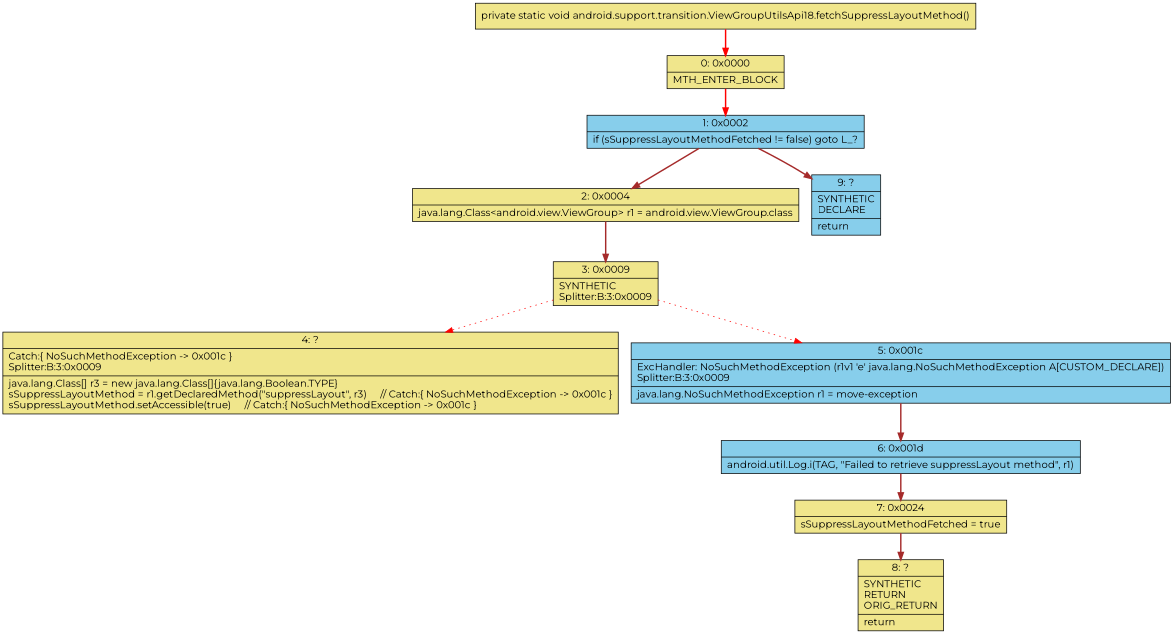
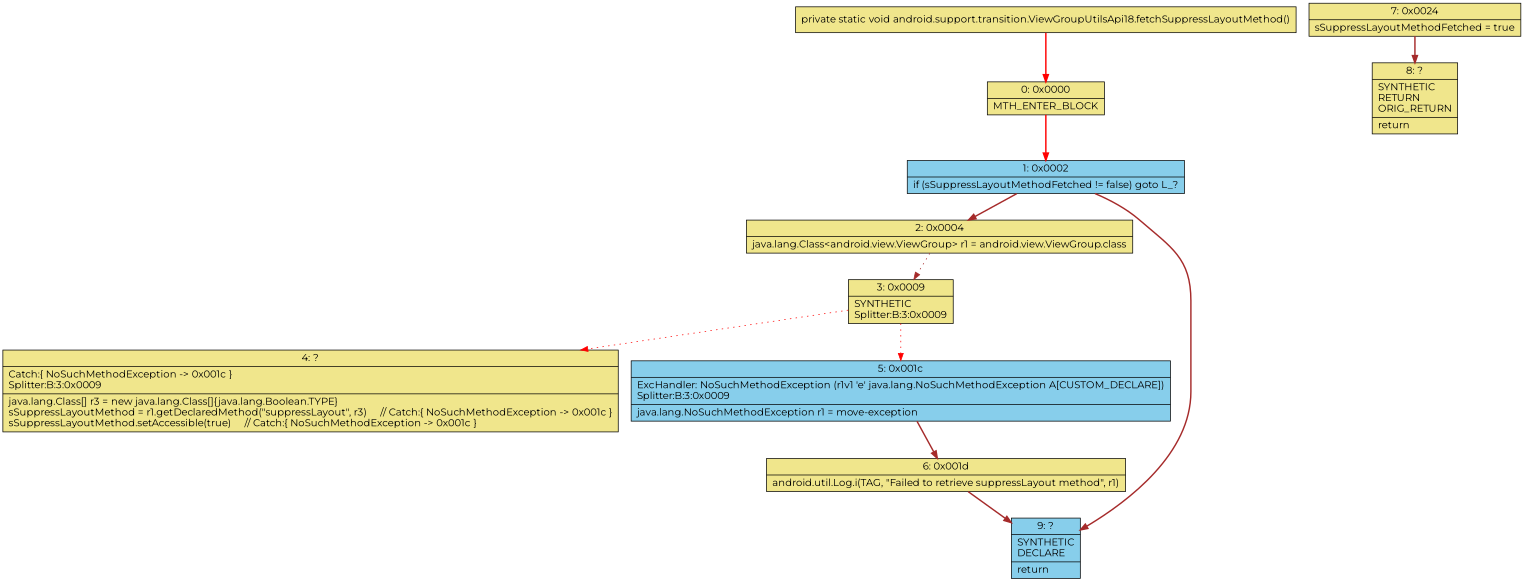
edge "2: 0x0004" -> "3: 0x0009": style bold -> dotted
node "6: 0x001d": fillcolor skyblue -> khaki
edge "6: 0x001d" -> "7: 0x0024": now "6: 0x001d" -> "9: ?"
